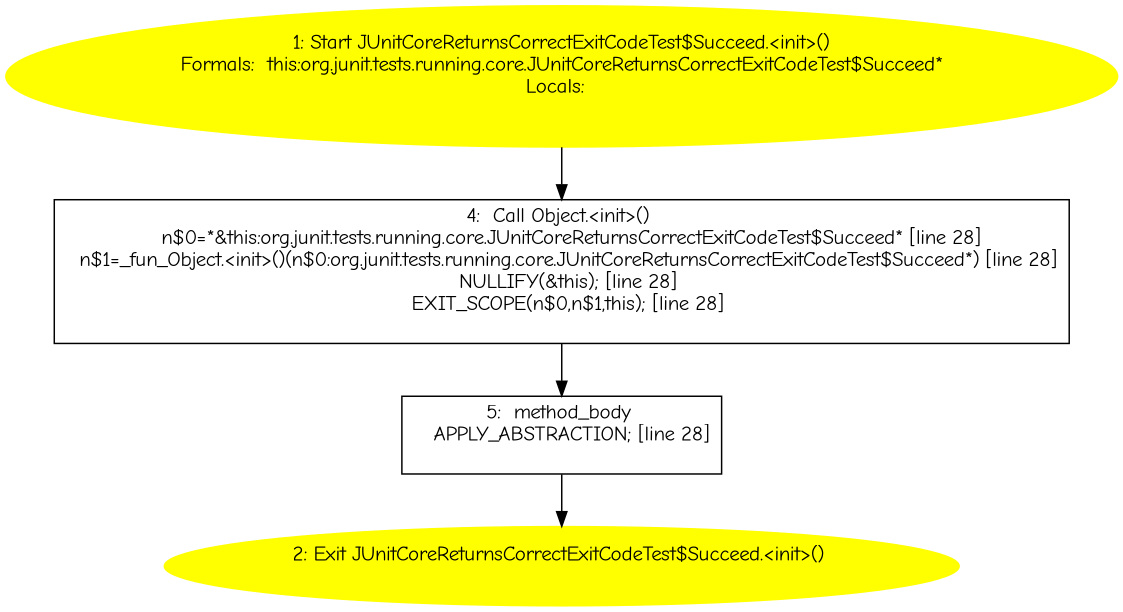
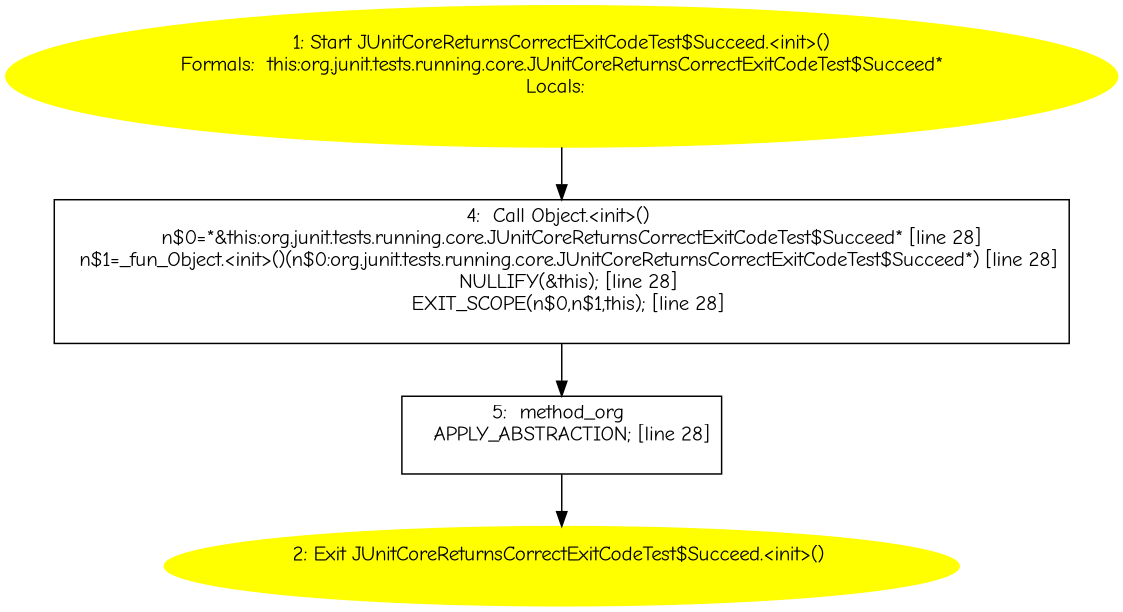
node "5:  method_body APPLY_ABSTRACTION; [line 28]": label "5:  method_body APPLY_ABSTRACTION; [line 28]" -> "5:  method_org APPLY_ABSTRACTION; [line 28]"
